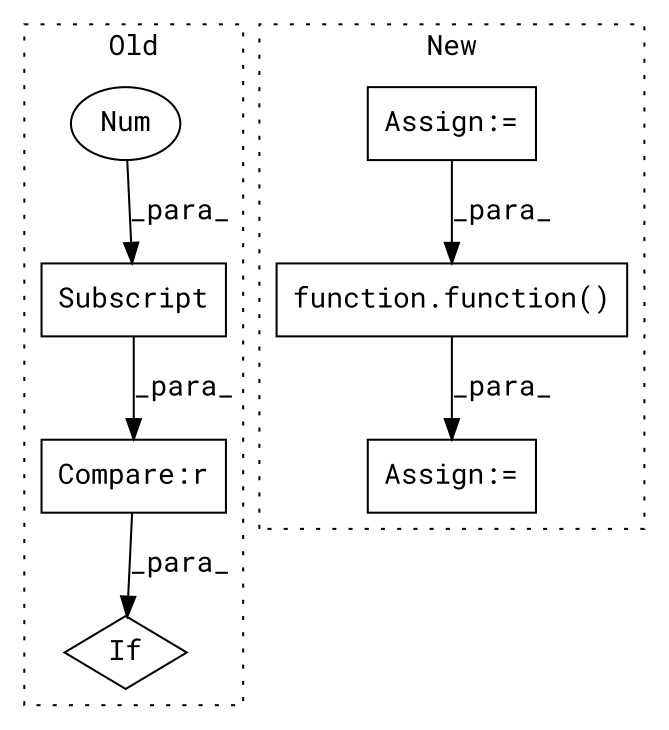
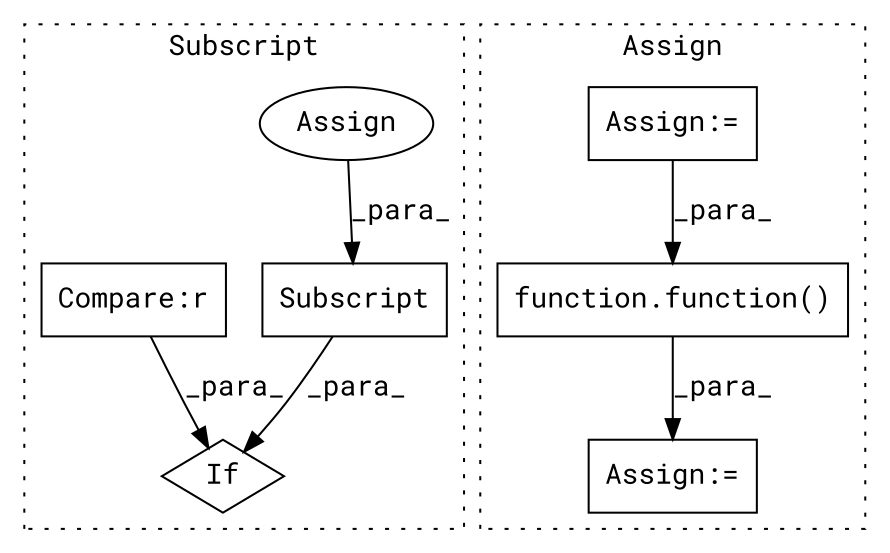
cluster "Old": label "Old" -> "Subscript"
cluster "New": label "New" -> "Assign"
node "Num": label "Num" -> "Assign"
edge "Subscript" -> "Compare:r": now "Subscript" -> "If"
